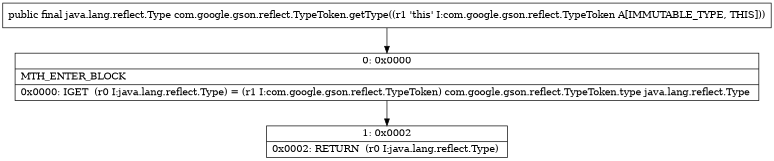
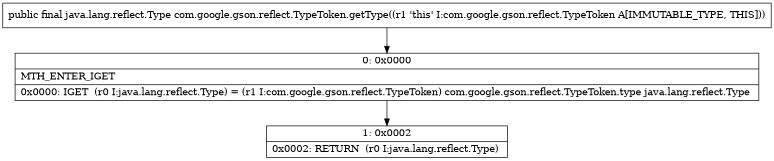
node "0: 0x0000": text "MTH_ENTER_BLOCK" -> "MTH_ENTER_IGET"
